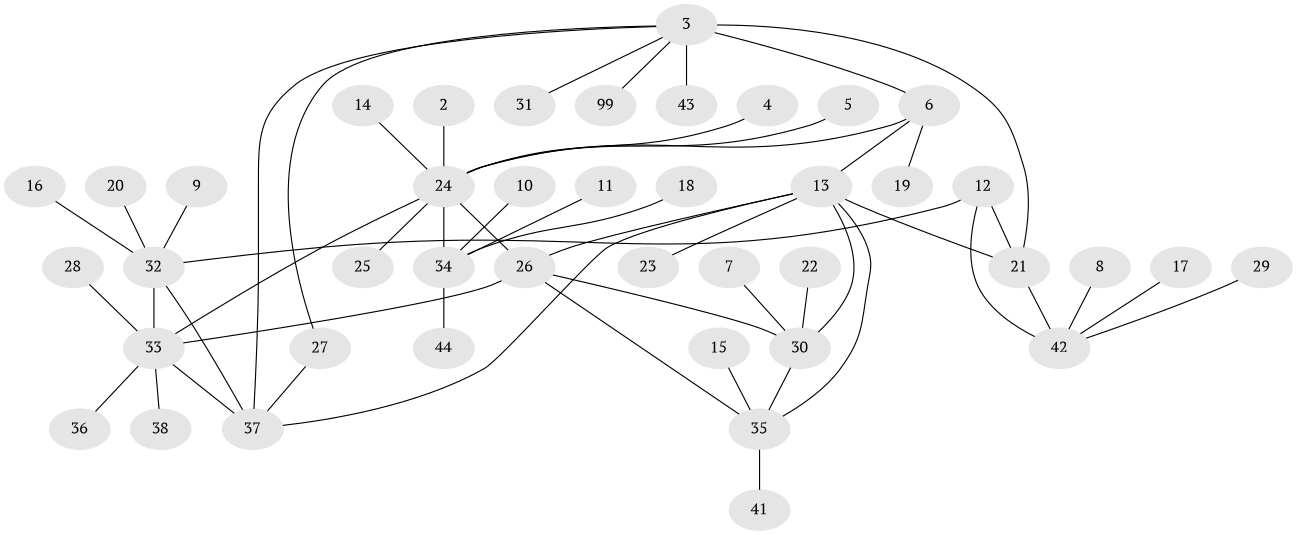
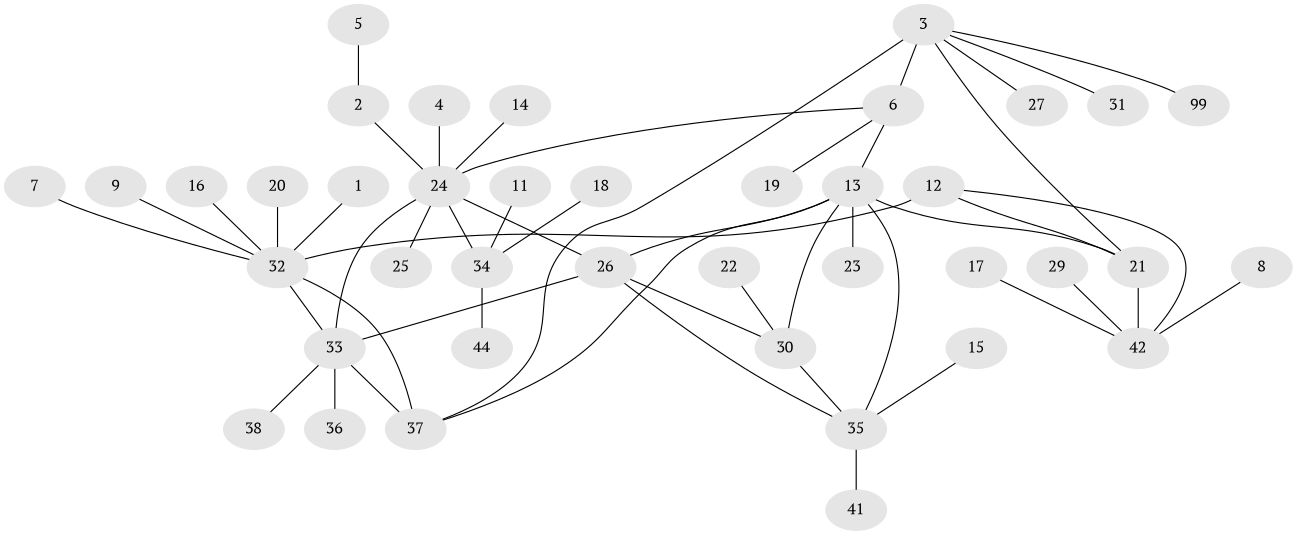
node "43": removed
edge "5" -- "24": now "5" -- "2"
node "1": added
node "10": removed
node "28": removed
edge "7" -- "30": now "7" -- "32"
edge "27" -- "37": removed
